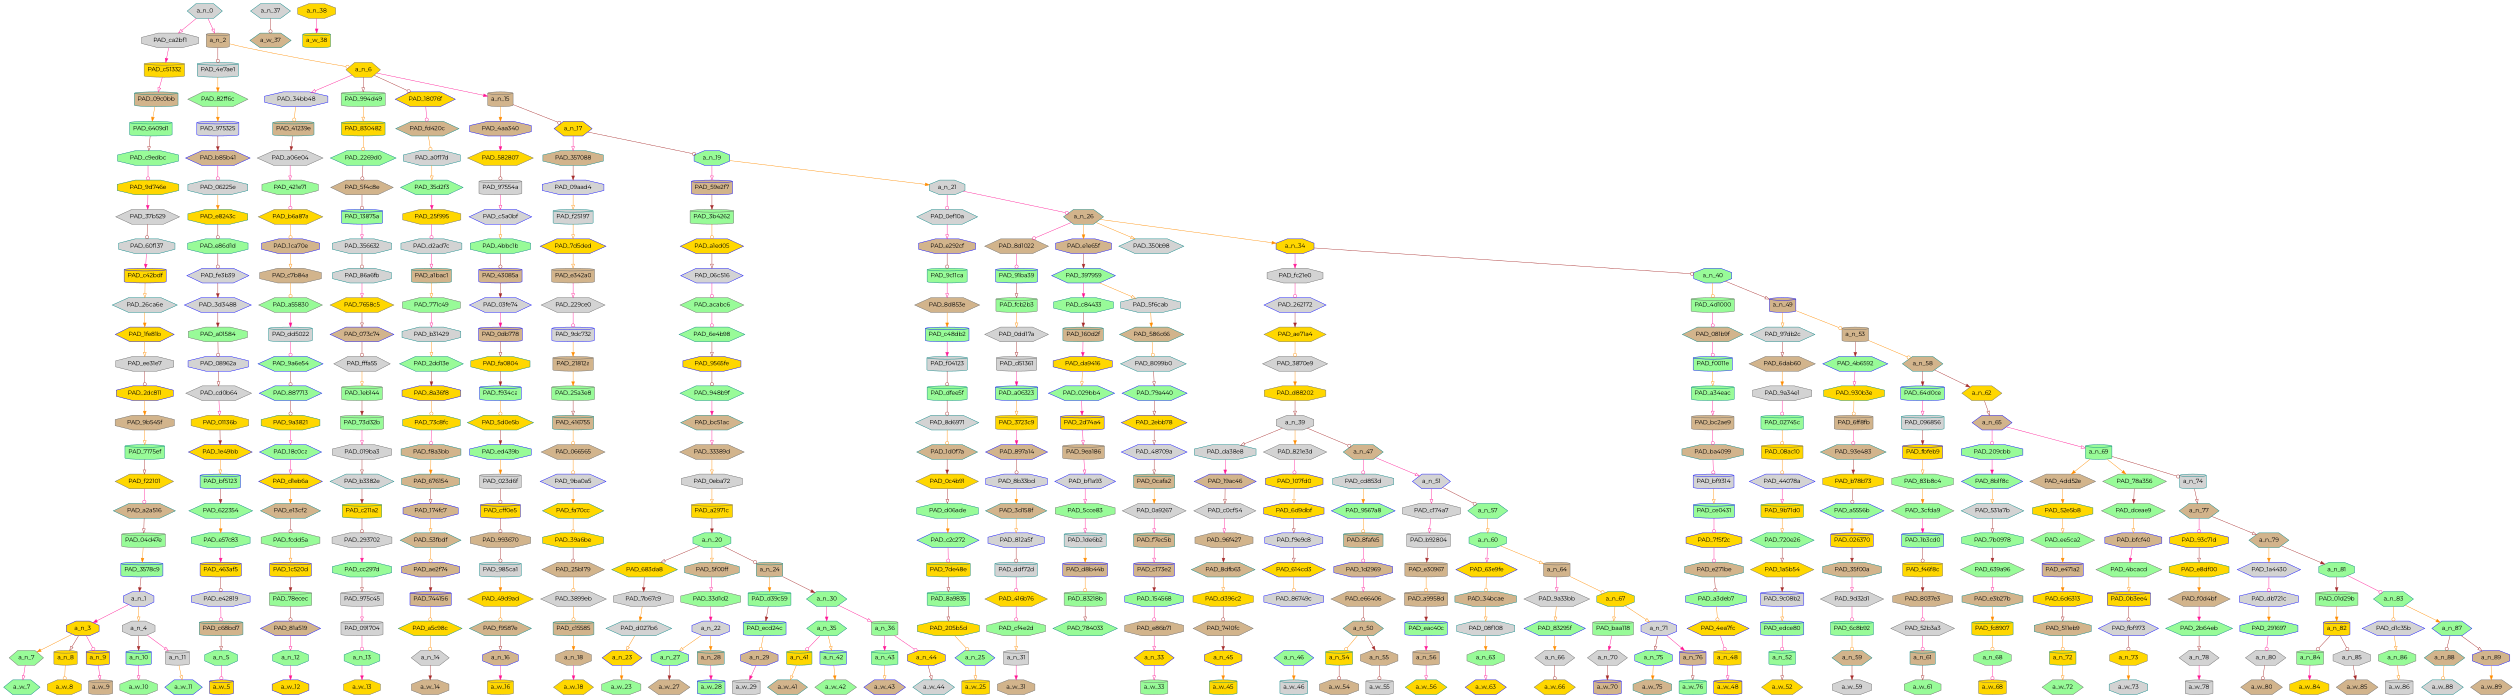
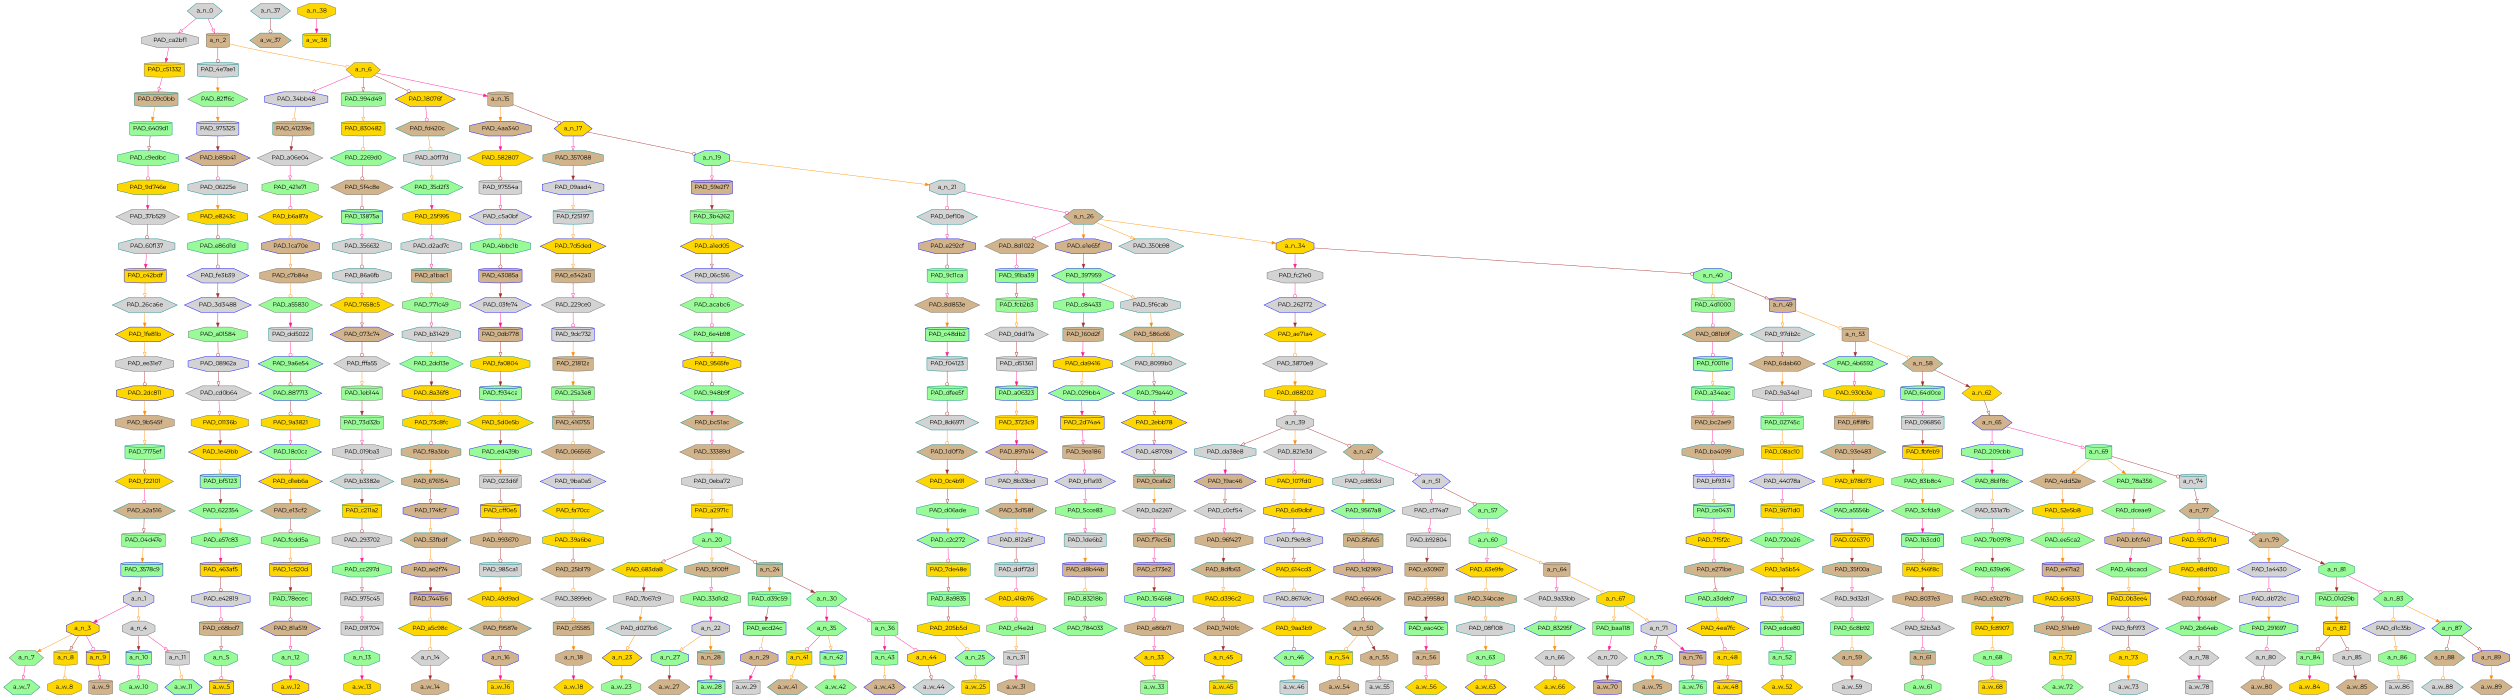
node "PAD_0a9267": label "PAD_0a9267" -> "PAD_0a2267"
node "PAD_9aa3b9": added
